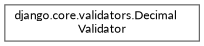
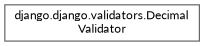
node "django.core.validators.Decimal Validator": label "django.core.validators.Decimal Validator" -> "django.django.validators.Decimal Validator"
